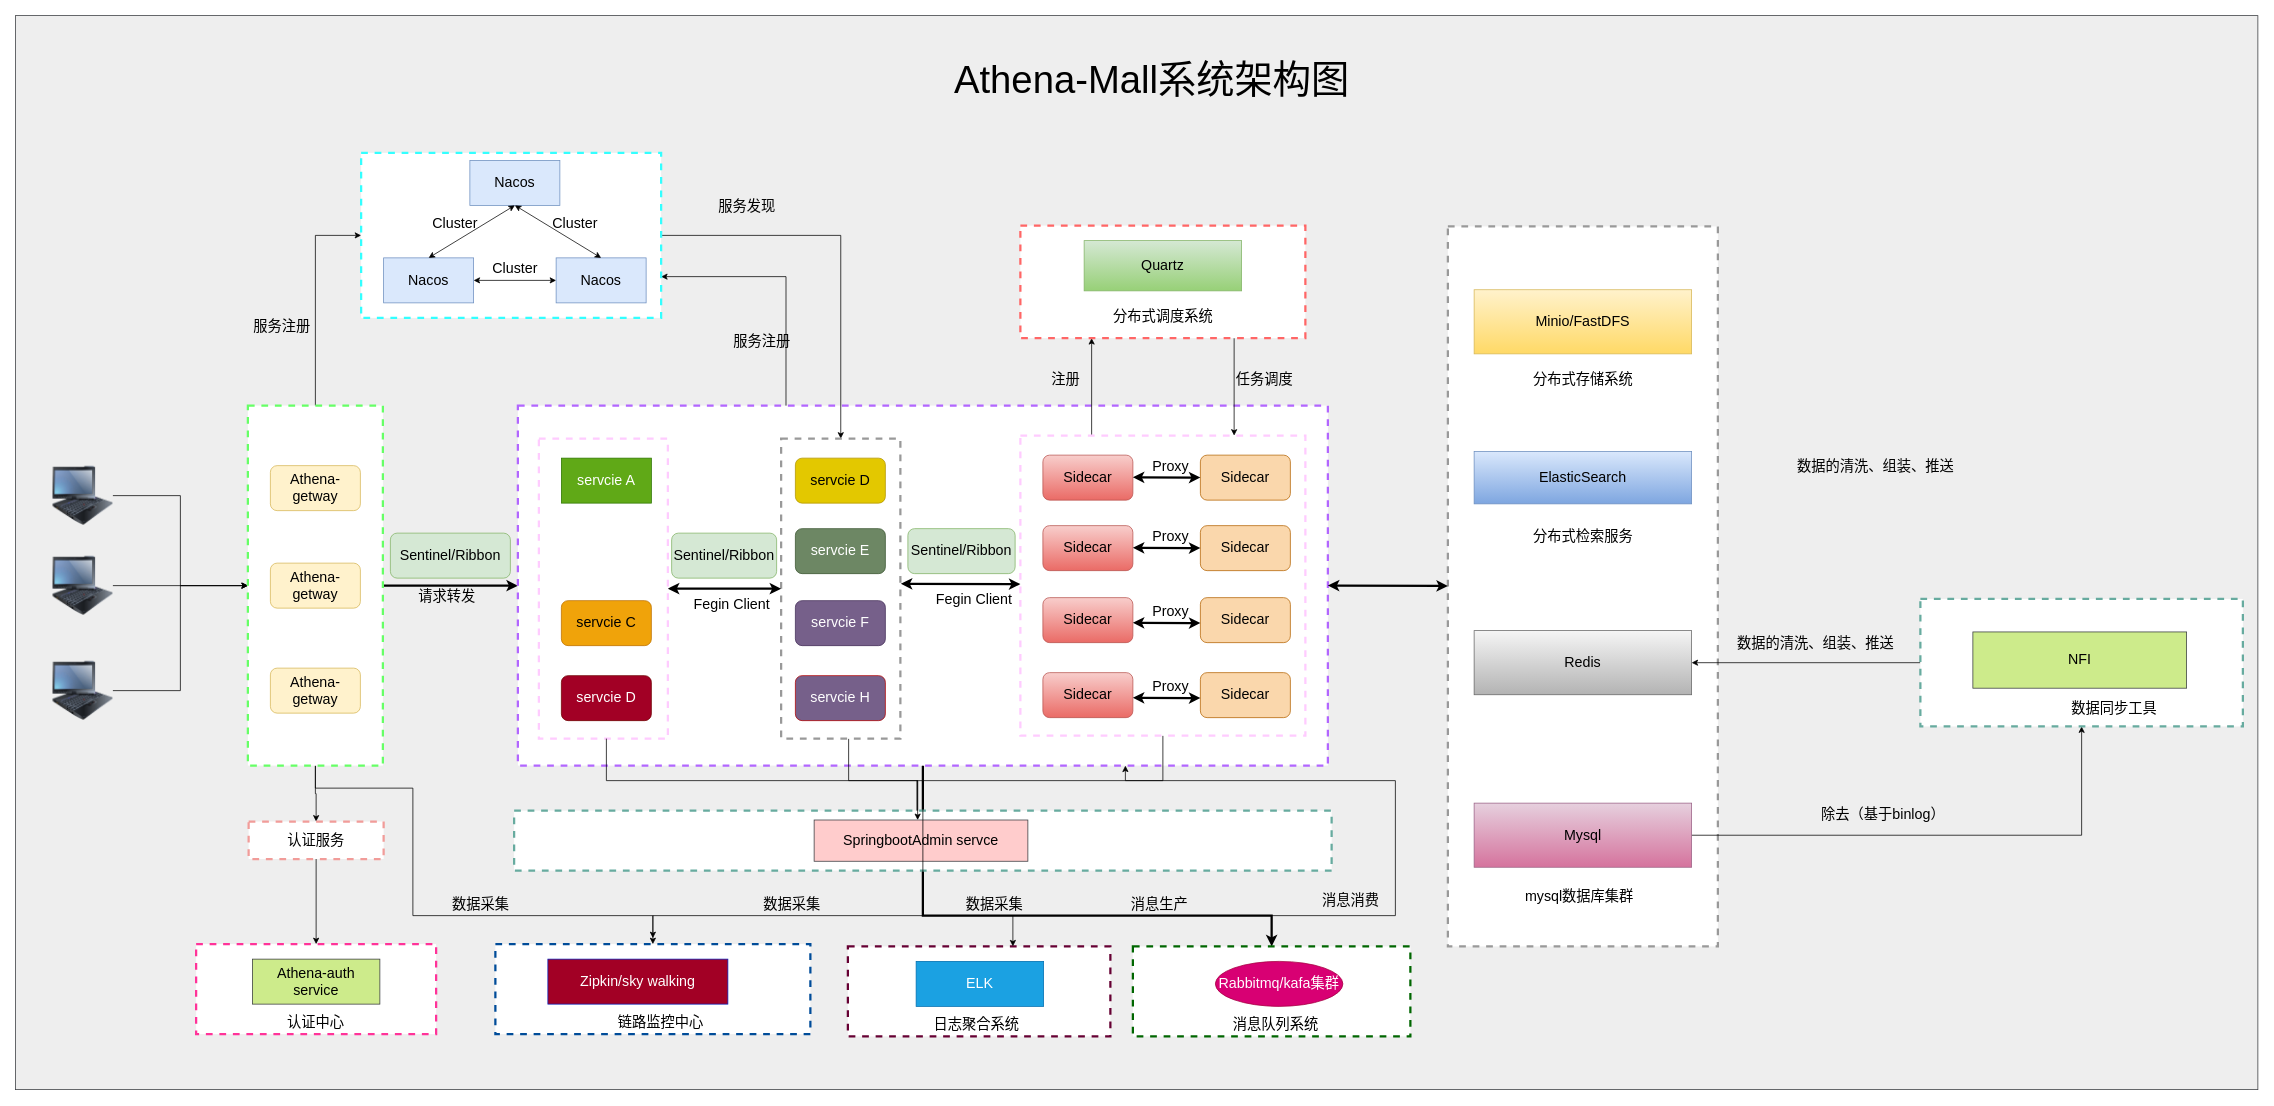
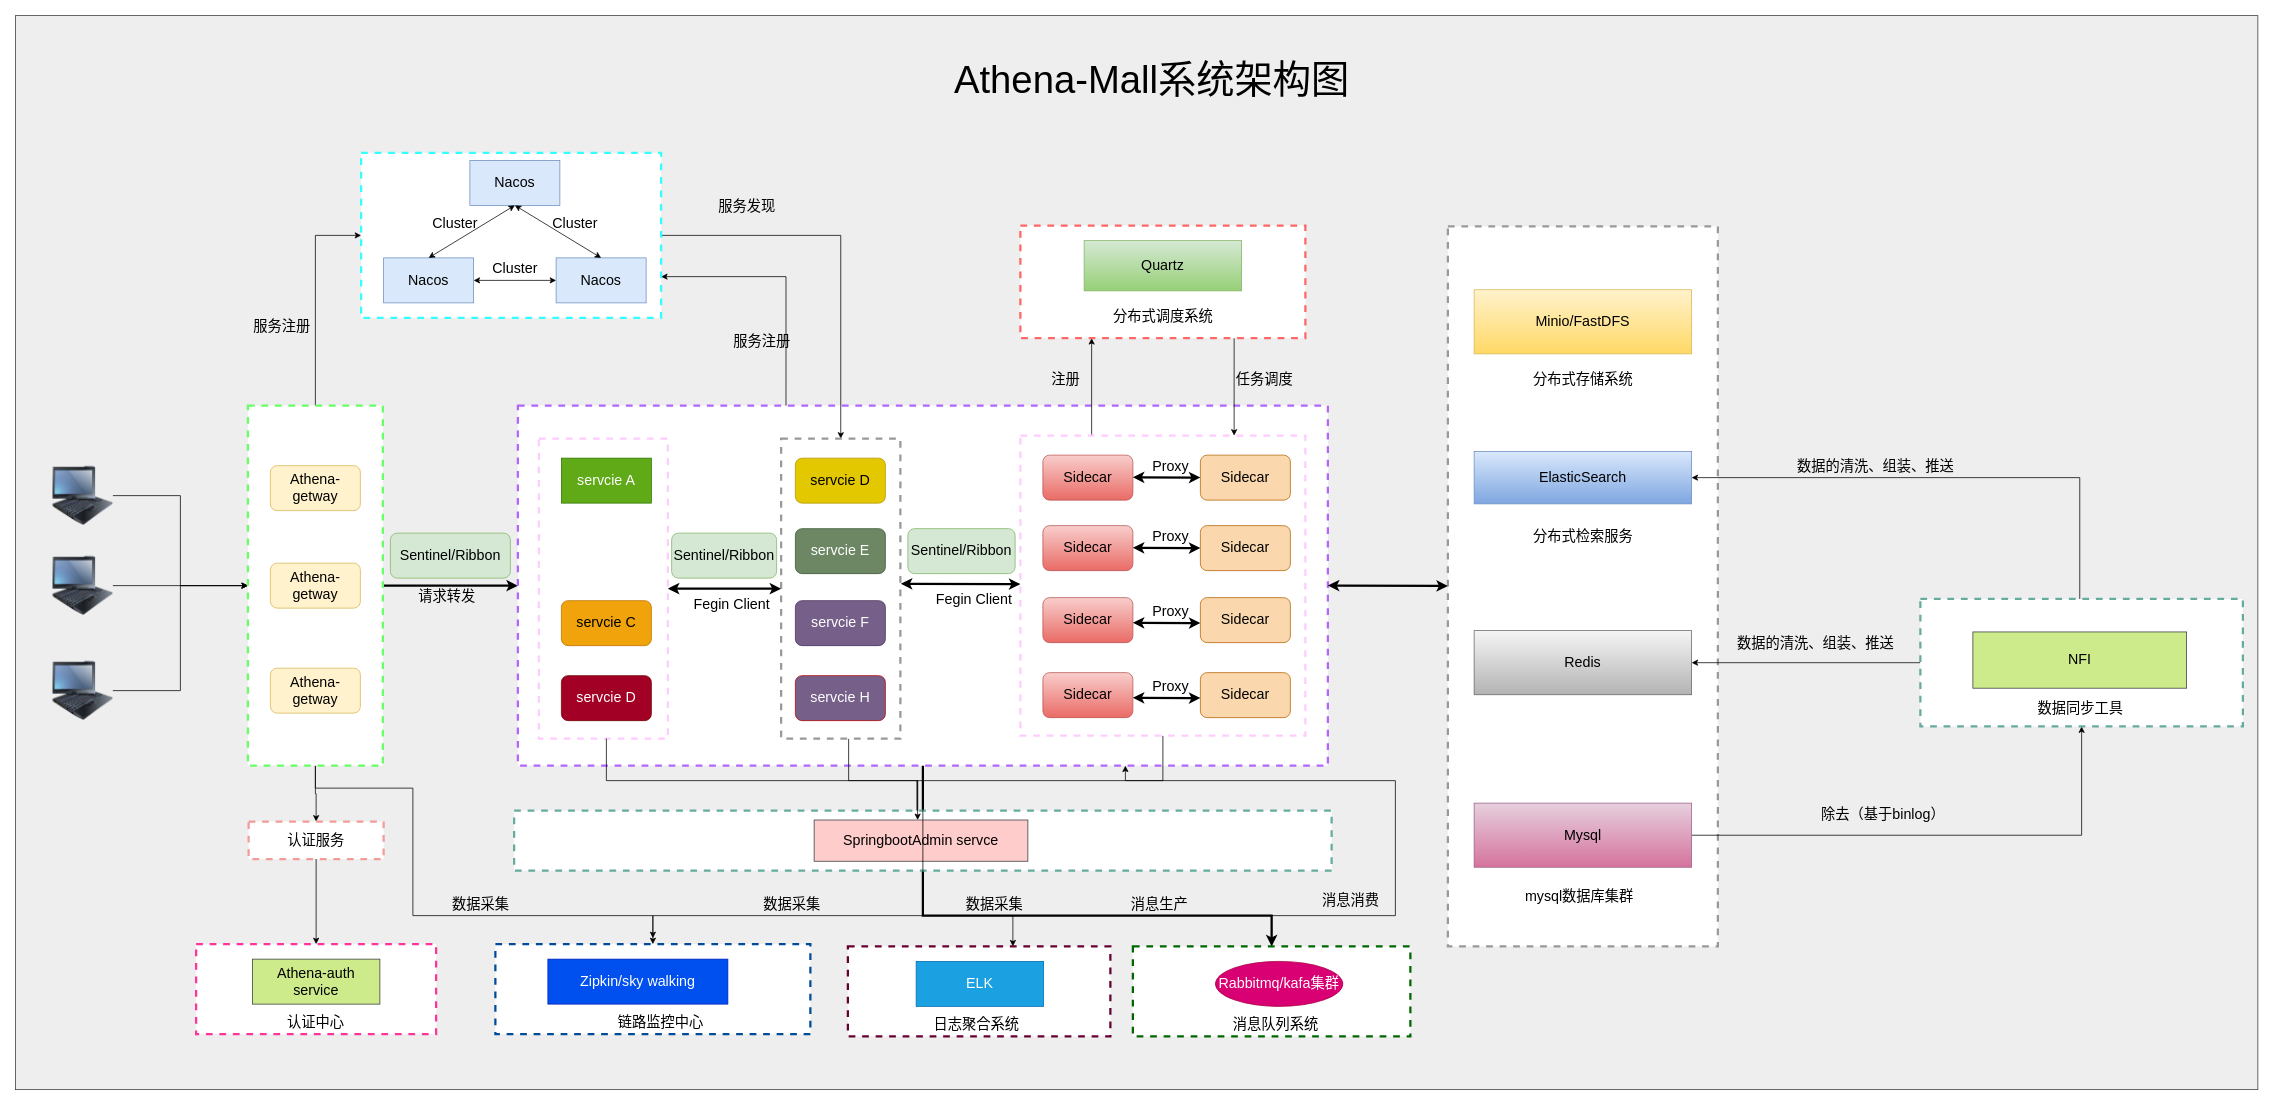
edge "NFI" -> "ElasticSearch": added
node "数据同步工具": moved (2114, 708) -> (2080, 708)
node "Zipkin/sky walking": fillcolor #a20025 -> #0050ef
